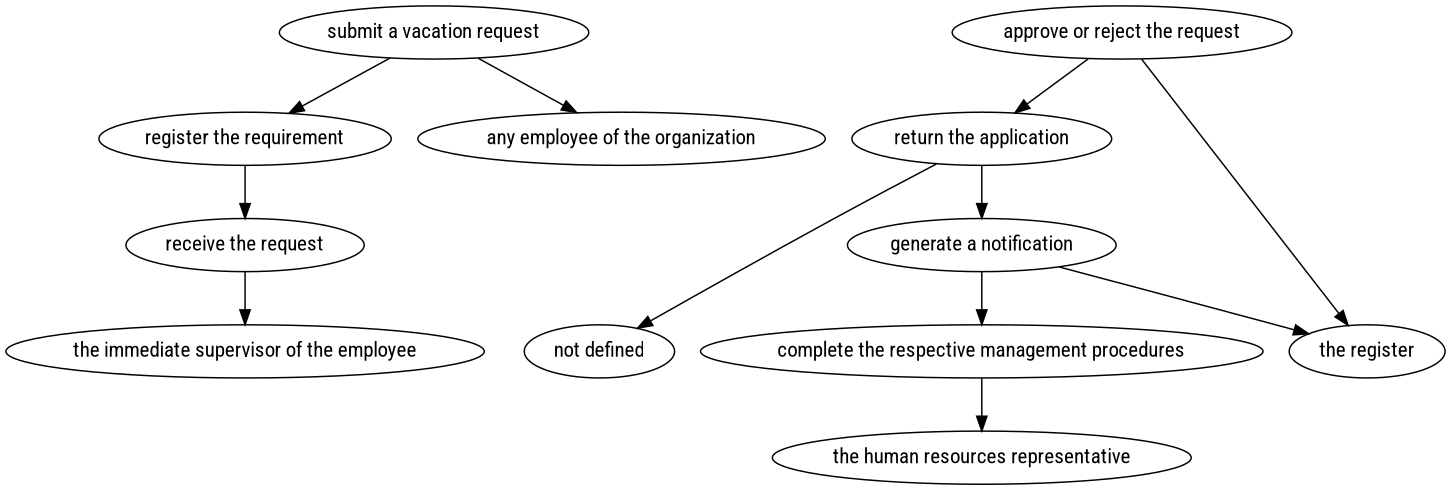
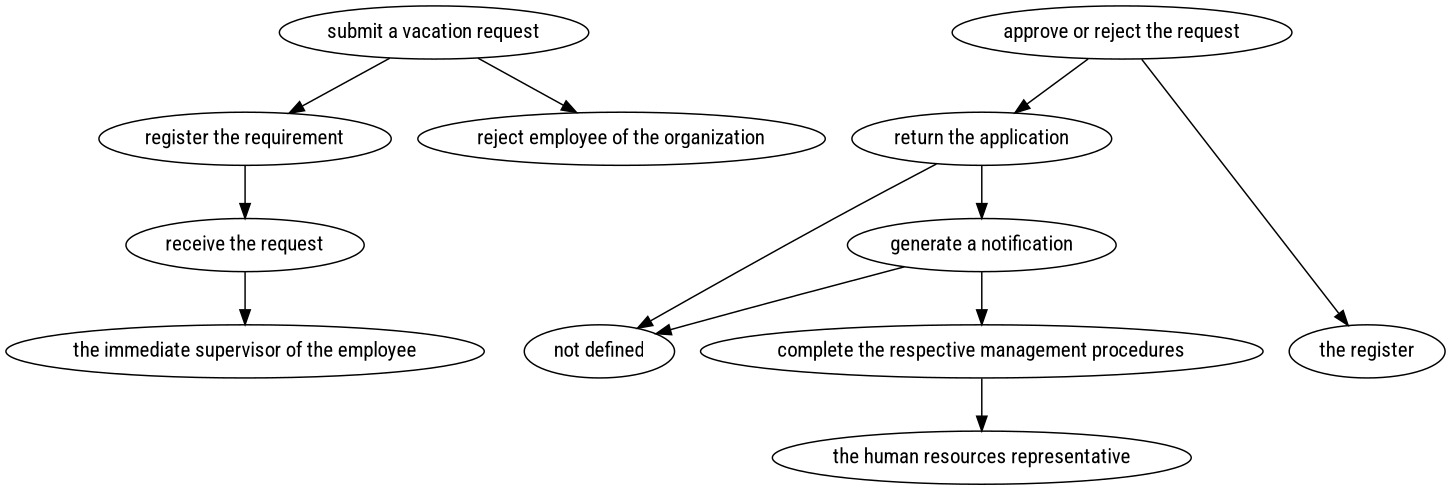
node "any employee of the organization": label "any employee of the organization" -> "reject employee of the organization"
edge "generate a notification" -> "the register": now "generate a notification" -> "not defined"
